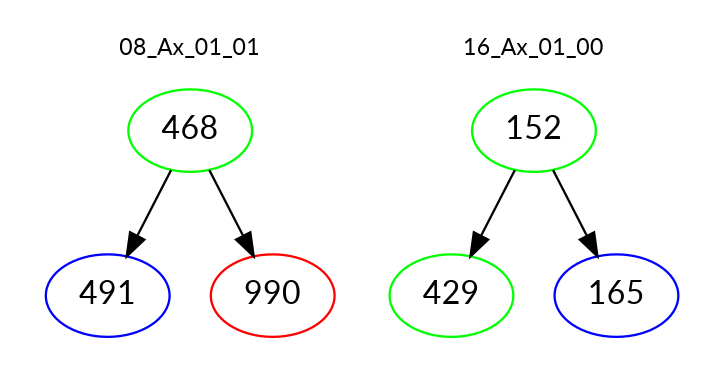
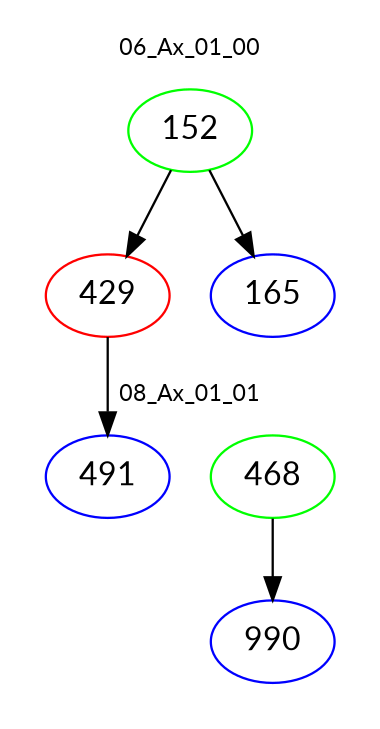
cluster "16_Ax_01_00": label "16_Ax_01_00" -> "06_Ax_01_00"
edge "468" -> "491": now "429" -> "491"
node "990": color red -> blue
node "429": color green -> red
